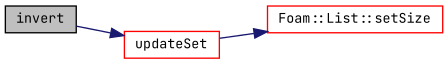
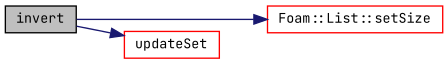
edge "updateSet" -> "Foam::List::setSize": now "invert" -> "Foam::List::setSize"
